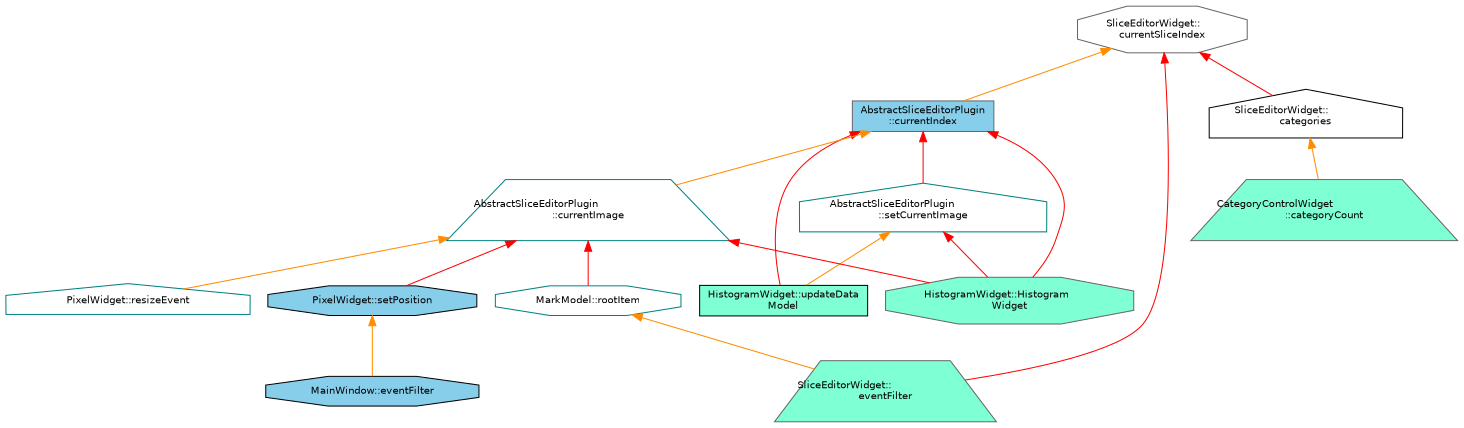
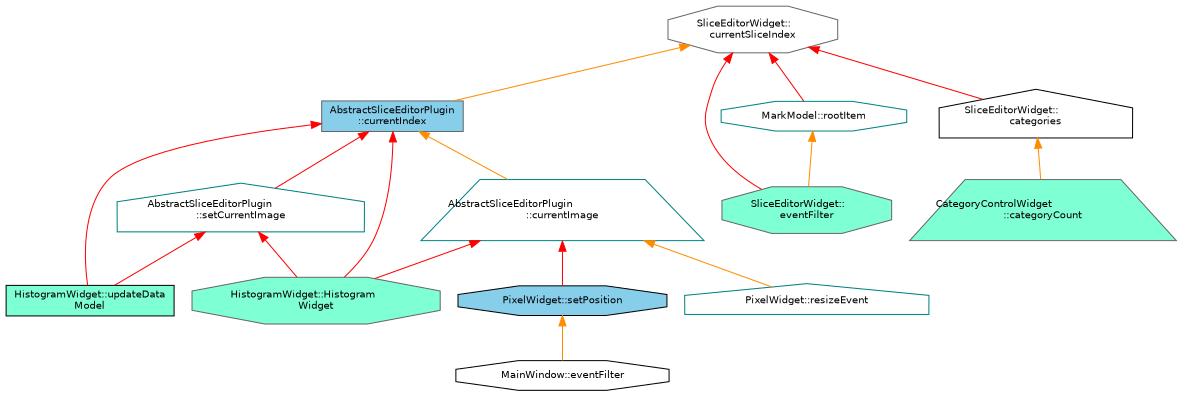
edge "HistogramWidget::updateData Model" -> "AbstractSliceEditorPlugin ::setCurrentImage": color darkorange -> red
edge "MarkModel::rootItem" -> "AbstractSliceEditorPlugin ::currentImage": now "MarkModel::rootItem" -> "SliceEditorWidget:: currentSliceIndex"
node "MainWindow::eventFilter": fillcolor skyblue -> white
node "SliceEditorWidget:: eventFilter": shape trapezium -> octagon
